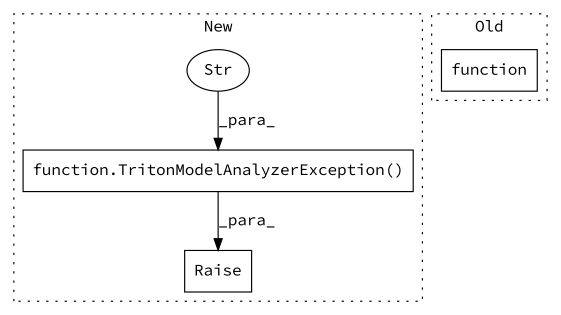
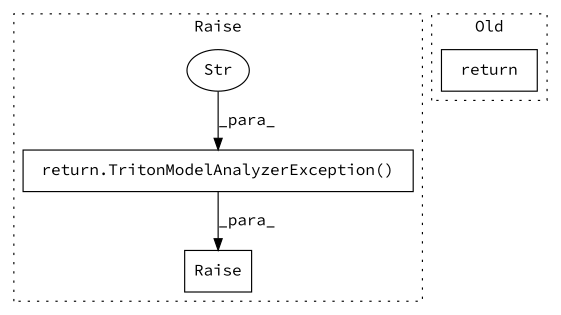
cluster "New": label "New" -> "Raise"
node "function": label "function" -> "return"
node "function.TritonModelAnalyzerException()": label "function.TritonModelAnalyzerException()" -> "return.TritonModelAnalyzerException()"
